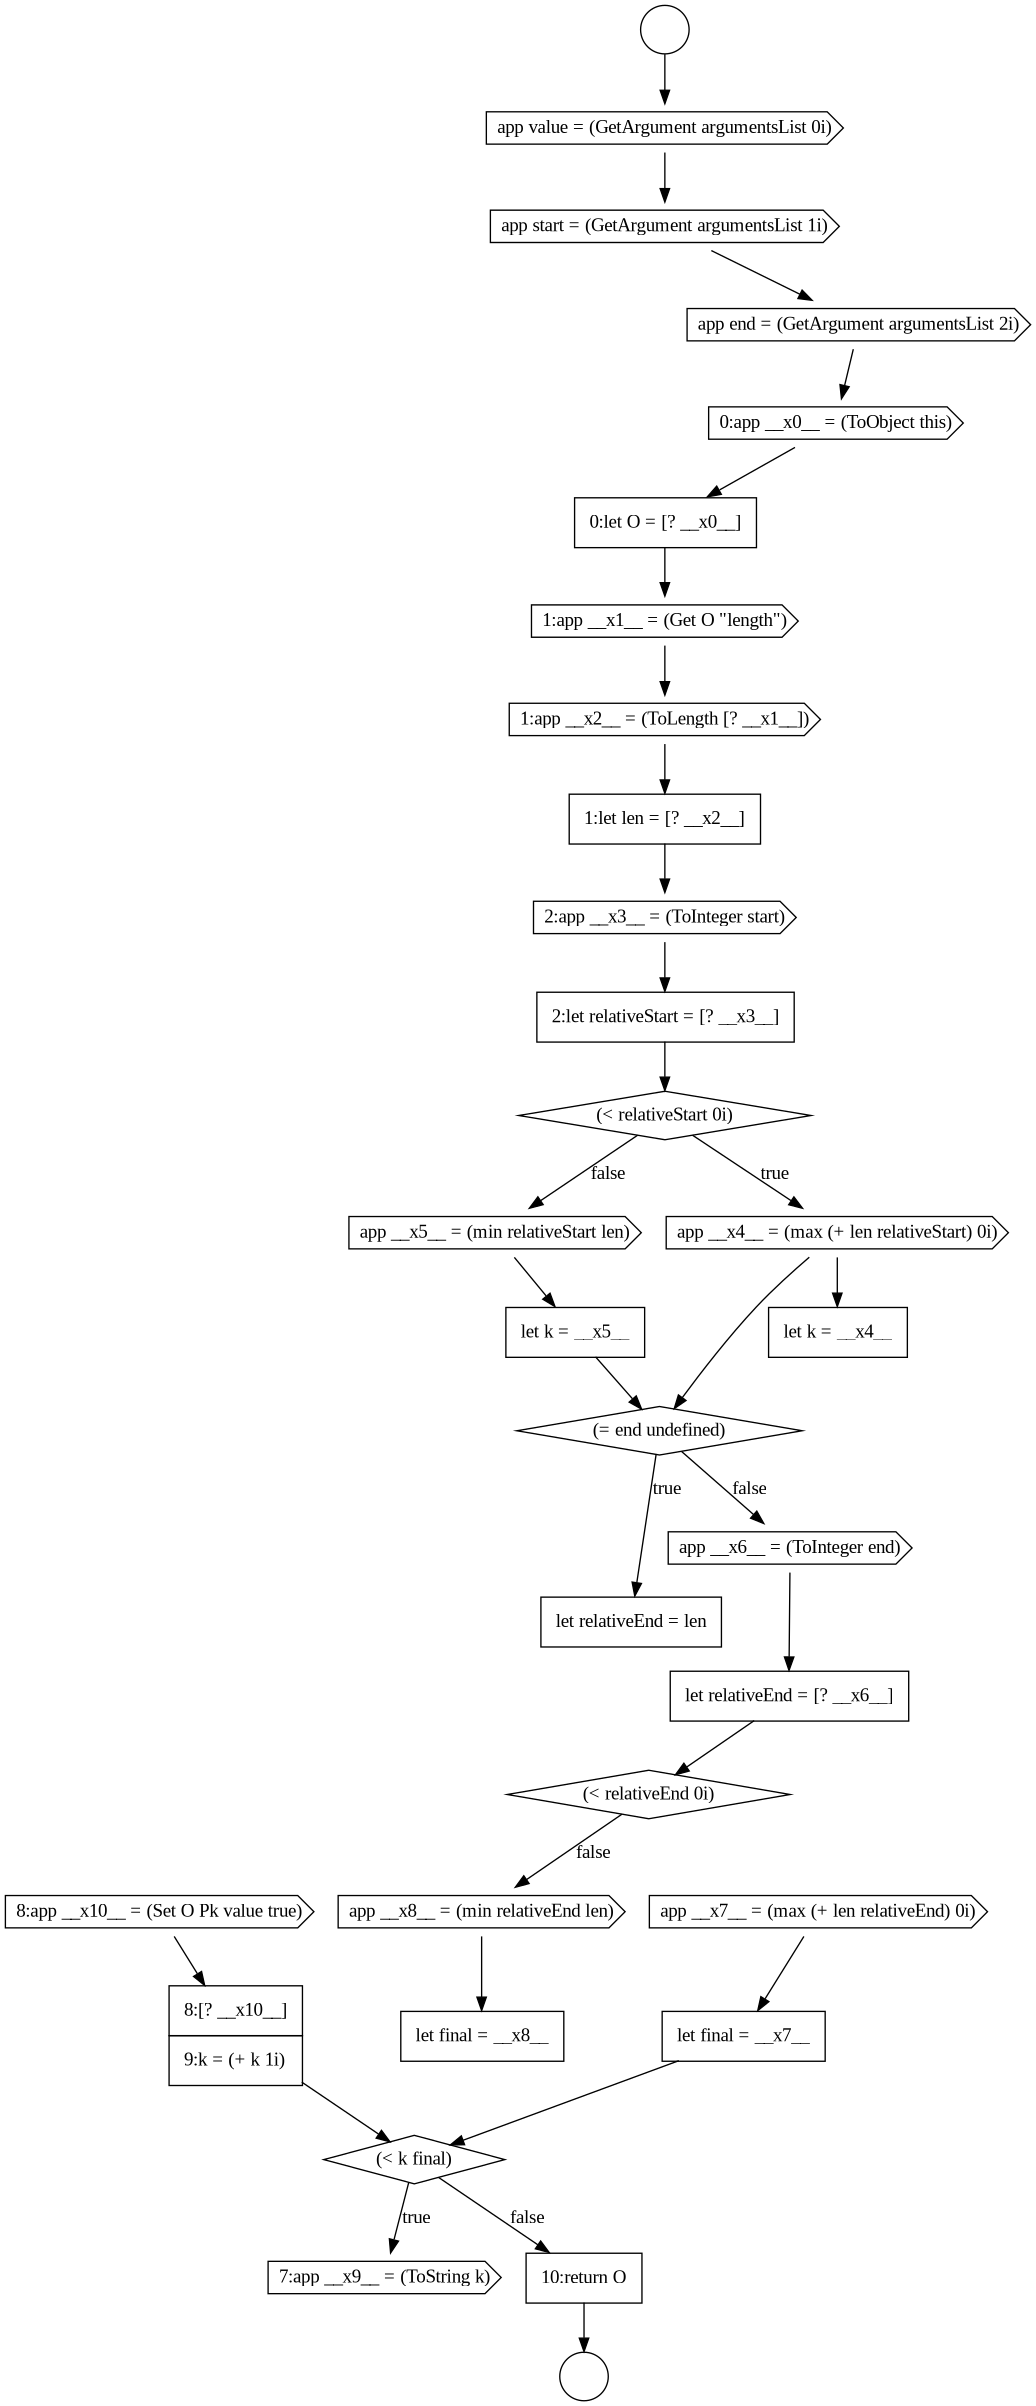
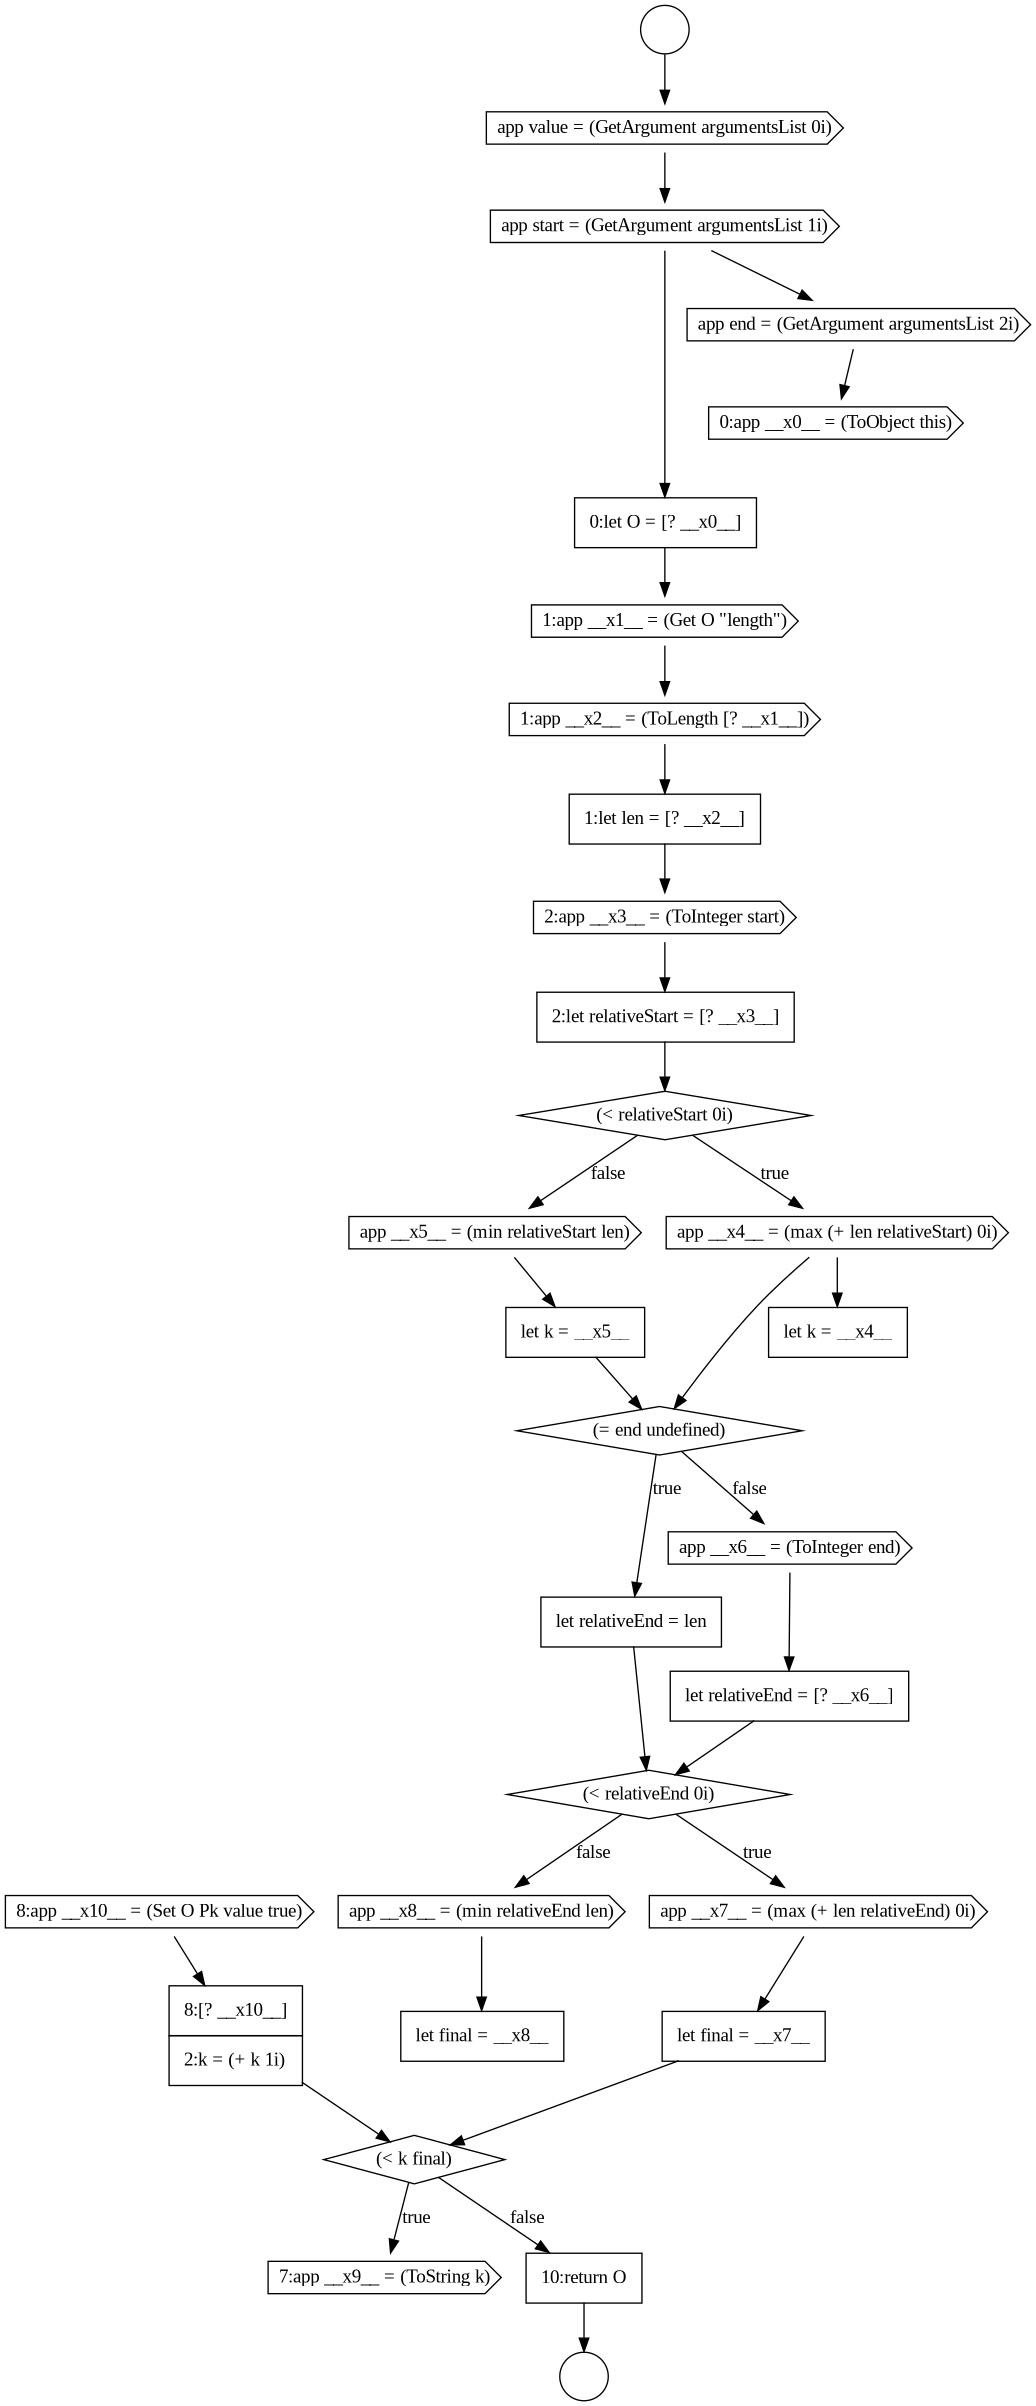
edge "0:app __x0__ = (ToObject this)" -> "0:let O = [? __x0__]": now "app start = (GetArgument argumentsList 1i)" -> "0:let O = [? __x0__]"
edge "let relativeEnd = len" -> "(< relativeEnd 0i)": added
edge "(< relativeEnd 0i)" -> "app __x7__ = (max (+ len relativeEnd) 0i)": added, label "true"
node "8:[? __x10__]": text "9:k = (+ k 1i)" -> "2:k = (+ k 1i)"
